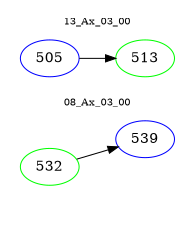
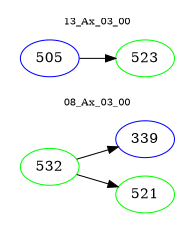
node "513": label "513" -> "523"
node "539": label "539" -> "339"
node "521": added
